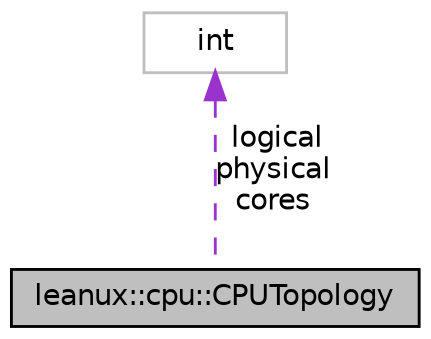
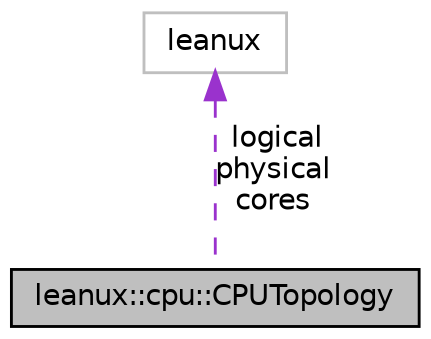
node "int": label "int" -> "leanux"
